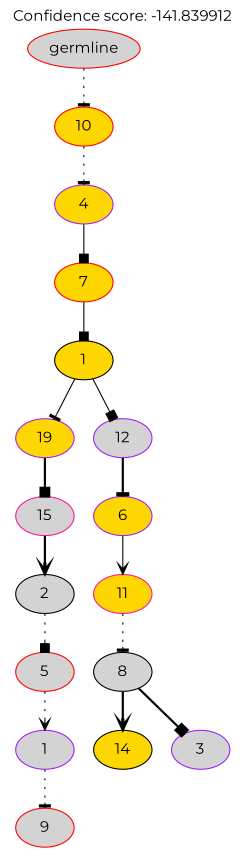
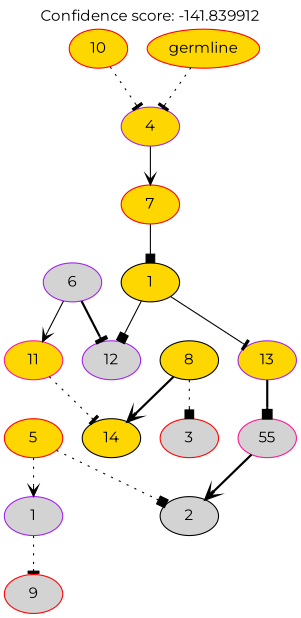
node "germline": fillcolor lightgrey -> gold
edge "germline" -> "10": now "germline" -> "4"
edge "4" -> "7": arrowhead box -> vee
node "19": label "19" -> "13"
edge "12" -> "6": reversed
node "15": label "15" -> "55"
node "6": fillcolor gold -> lightgrey
edge "2" -> "5": reversed
edge "11" -> "8": now "11" -> "14"
node "5": fillcolor lightgrey -> gold
node "8": fillcolor lightgrey -> gold
edge "8" -> "3": style bold -> dotted
node "3": color purple -> red
